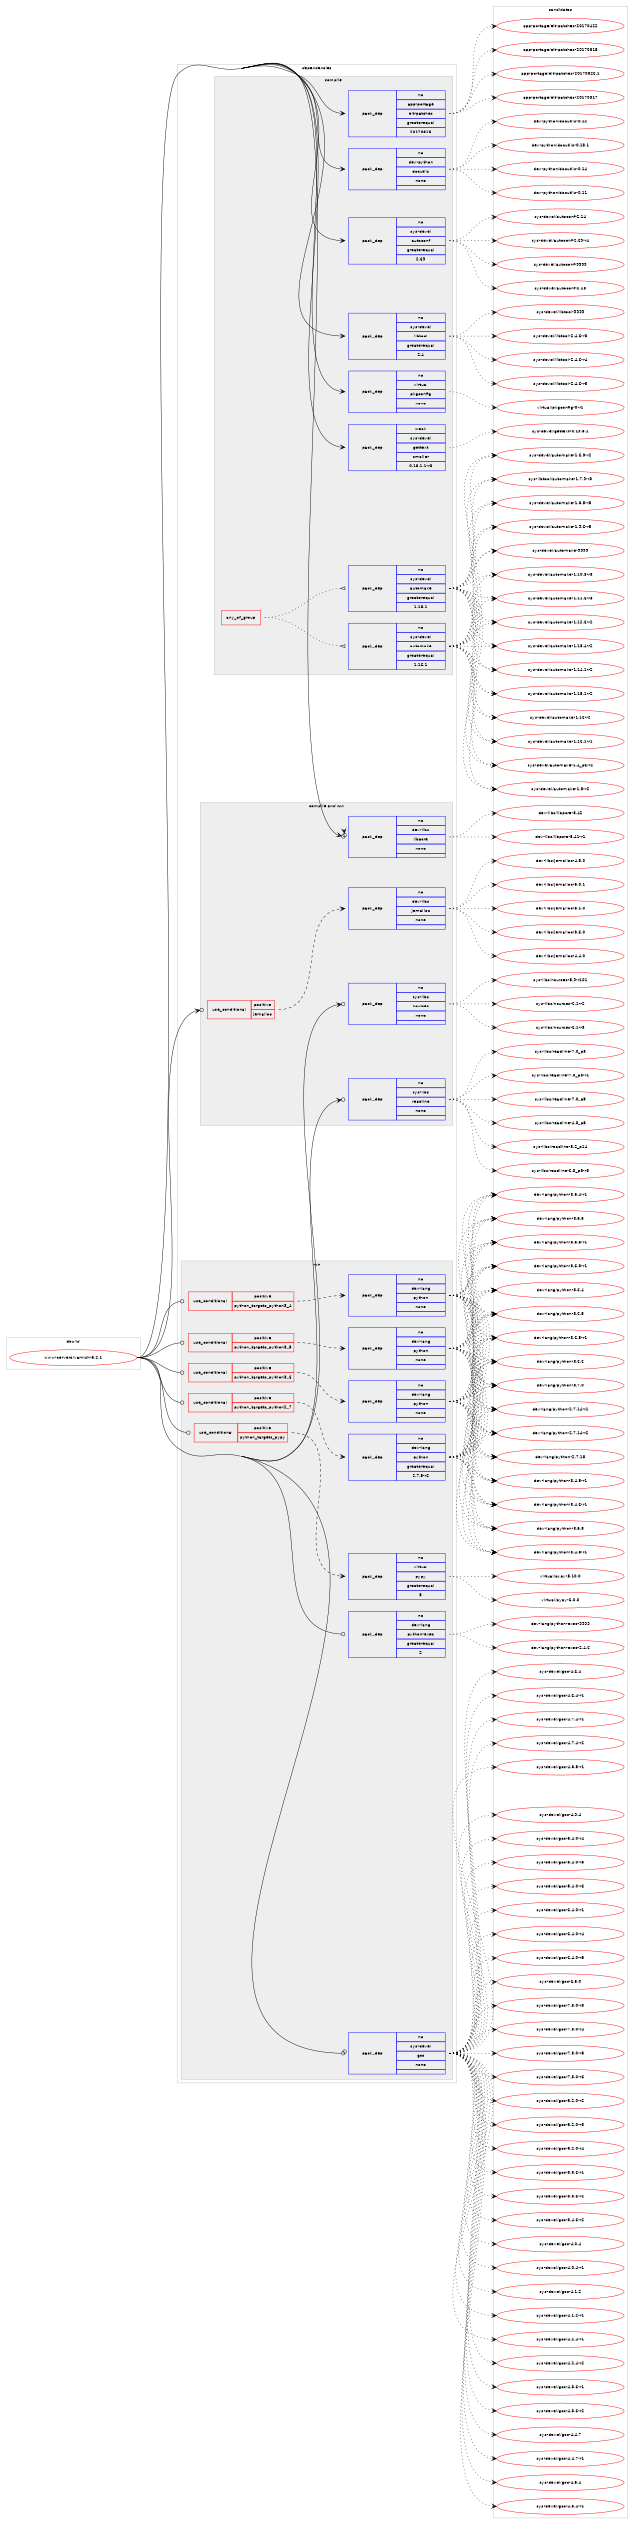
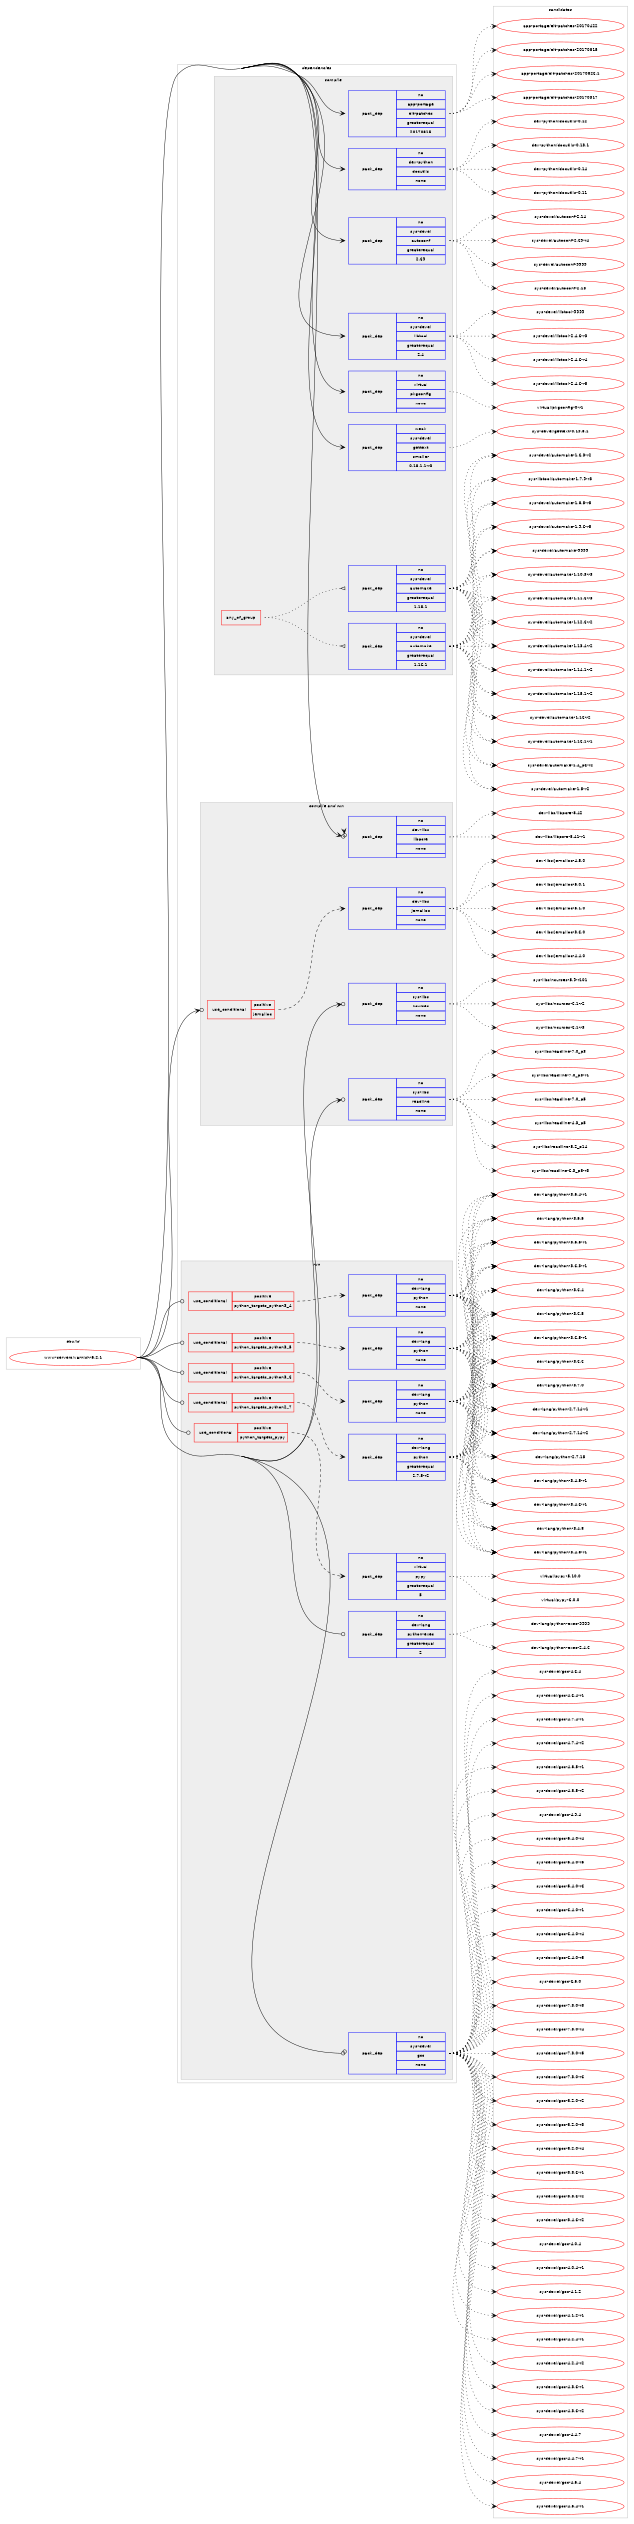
node "dev-lang/python-3.5.8": label "dev-lang/python-3.5.8" -> "dev-lang/python-3.4.8"
node "sys-devel/gcc-4.8.5-r2": added
